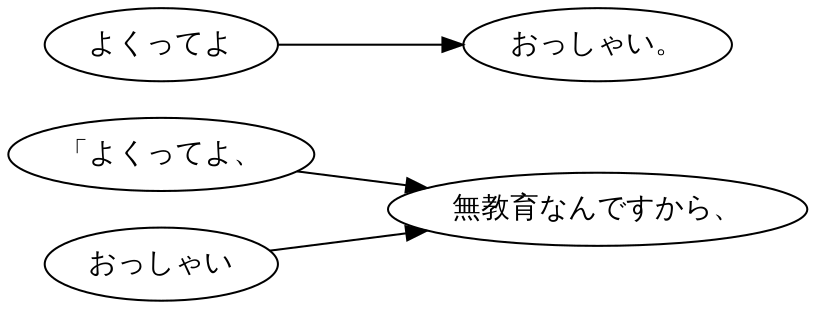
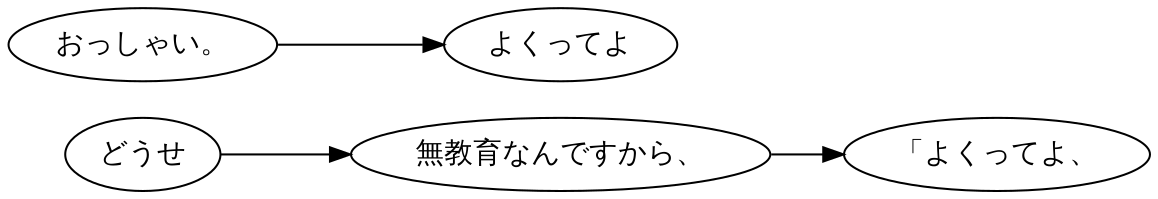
edge "よくってよ" -> "おっしゃい。": reversed
edge "「よくってよ、" -> "無教育なんですから、": reversed
node "おっしゃい": label "おっしゃい" -> "どうせ"
